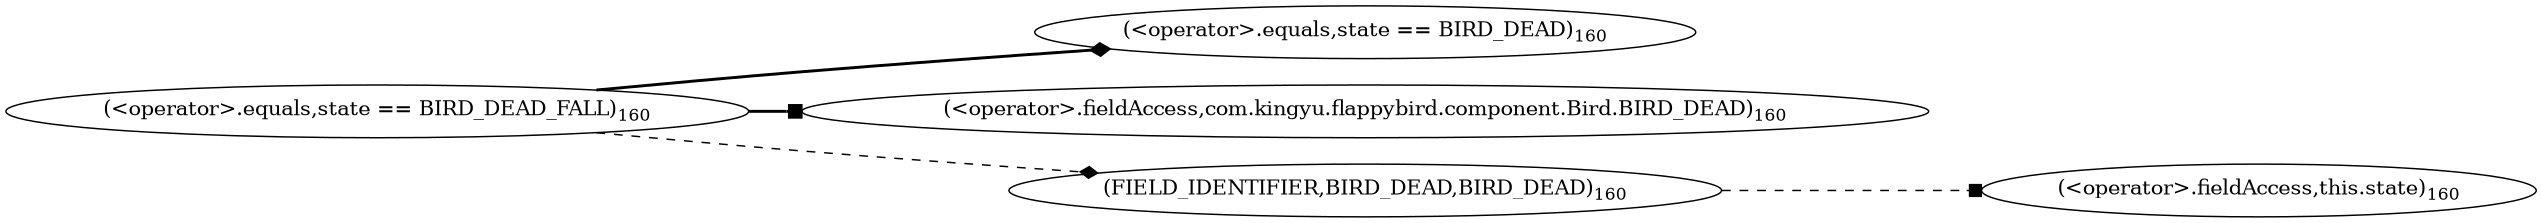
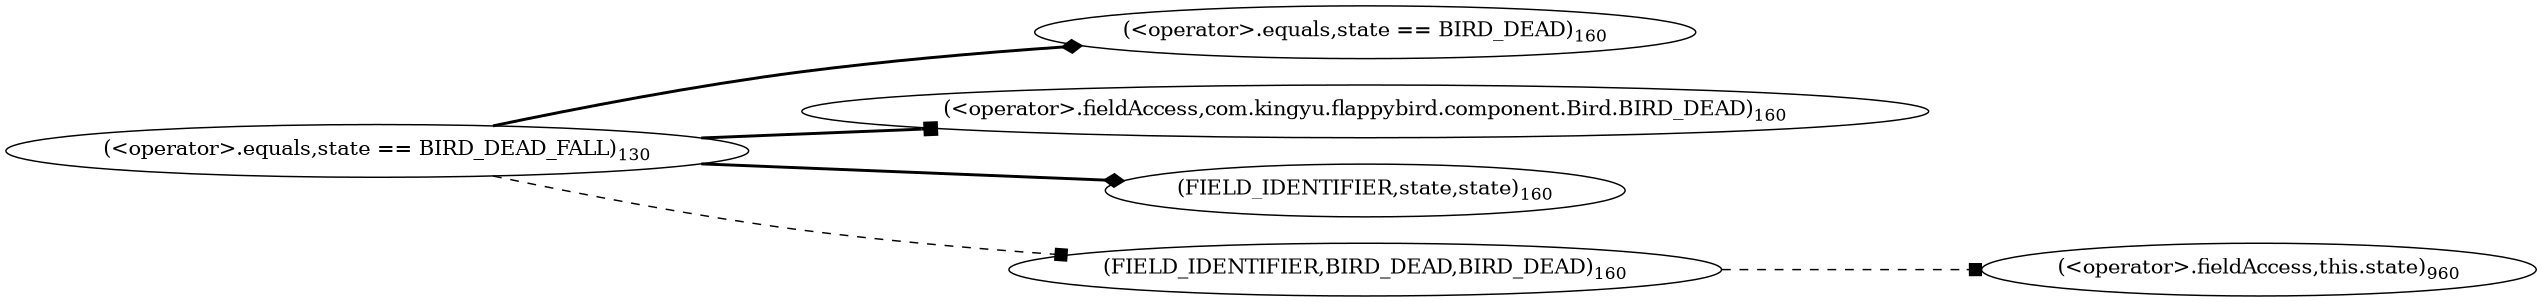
node "(<operator>.equals,state == BIRD_DEAD_FALL)": text "160" -> "130"
edge "(<operator>.equals,state == BIRD_DEAD_FALL)" -> "(FIELD_IDENTIFIER,BIRD_DEAD,BIRD_DEAD)": arrowhead diamond -> box
node "(<operator>.fieldAccess,this.state)": text "160" -> "960"
node "(FIELD_IDENTIFIER,state,state)": added
